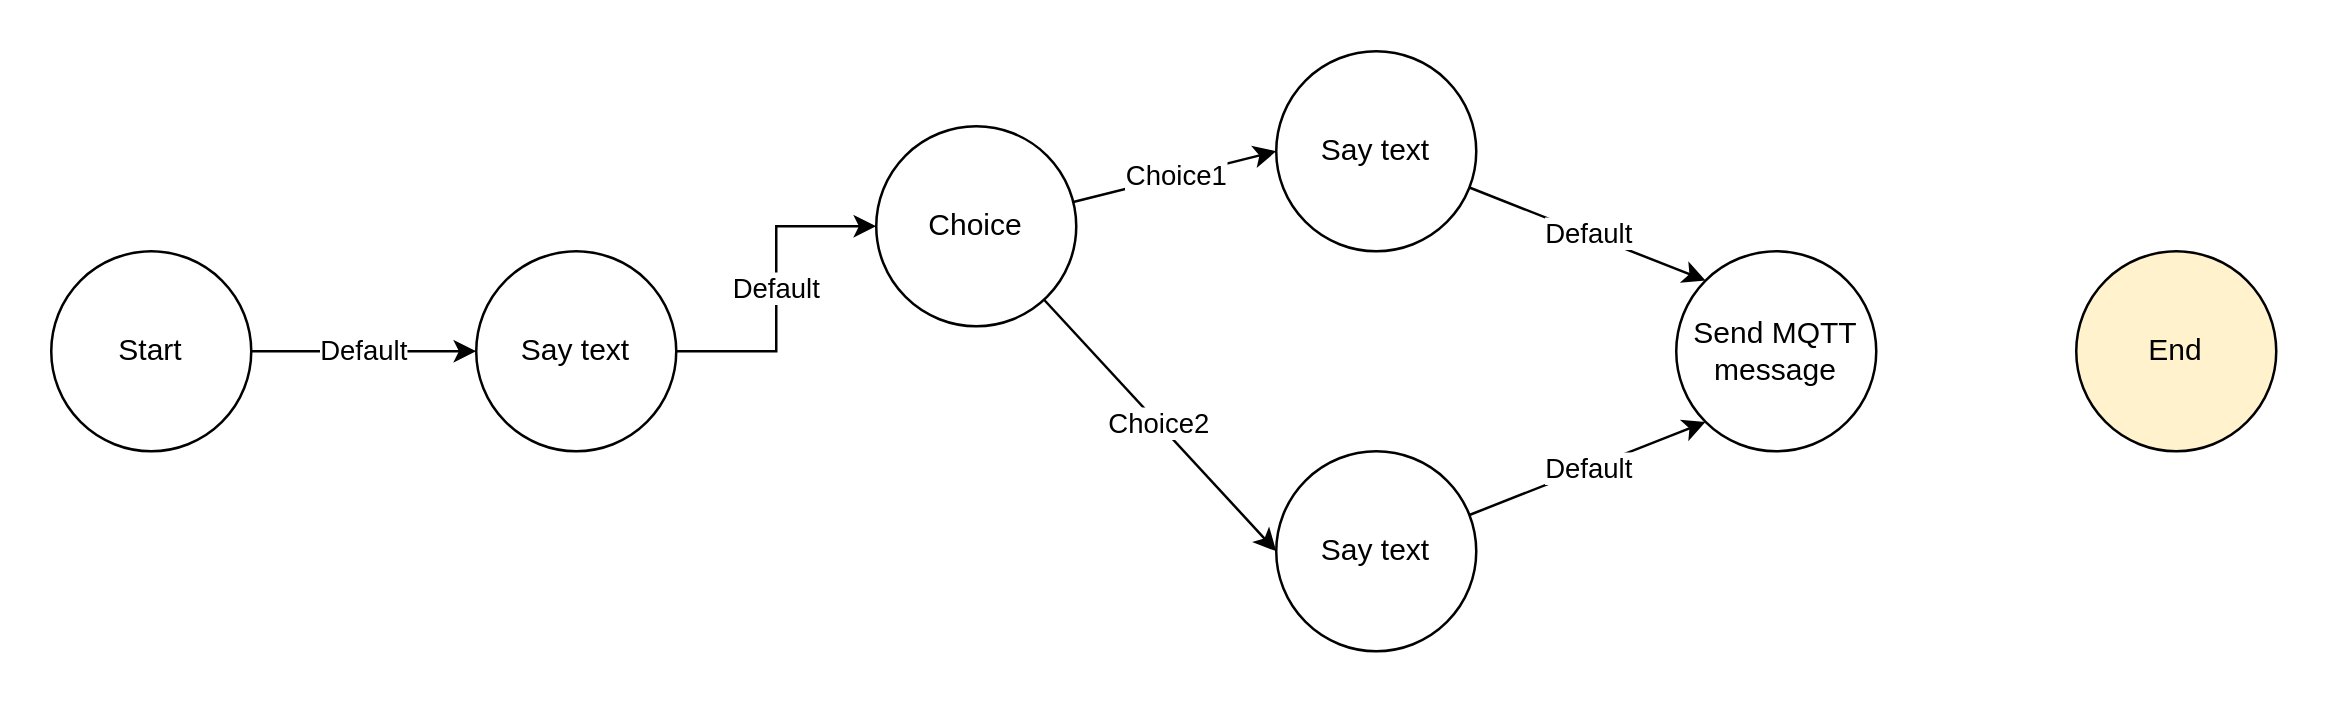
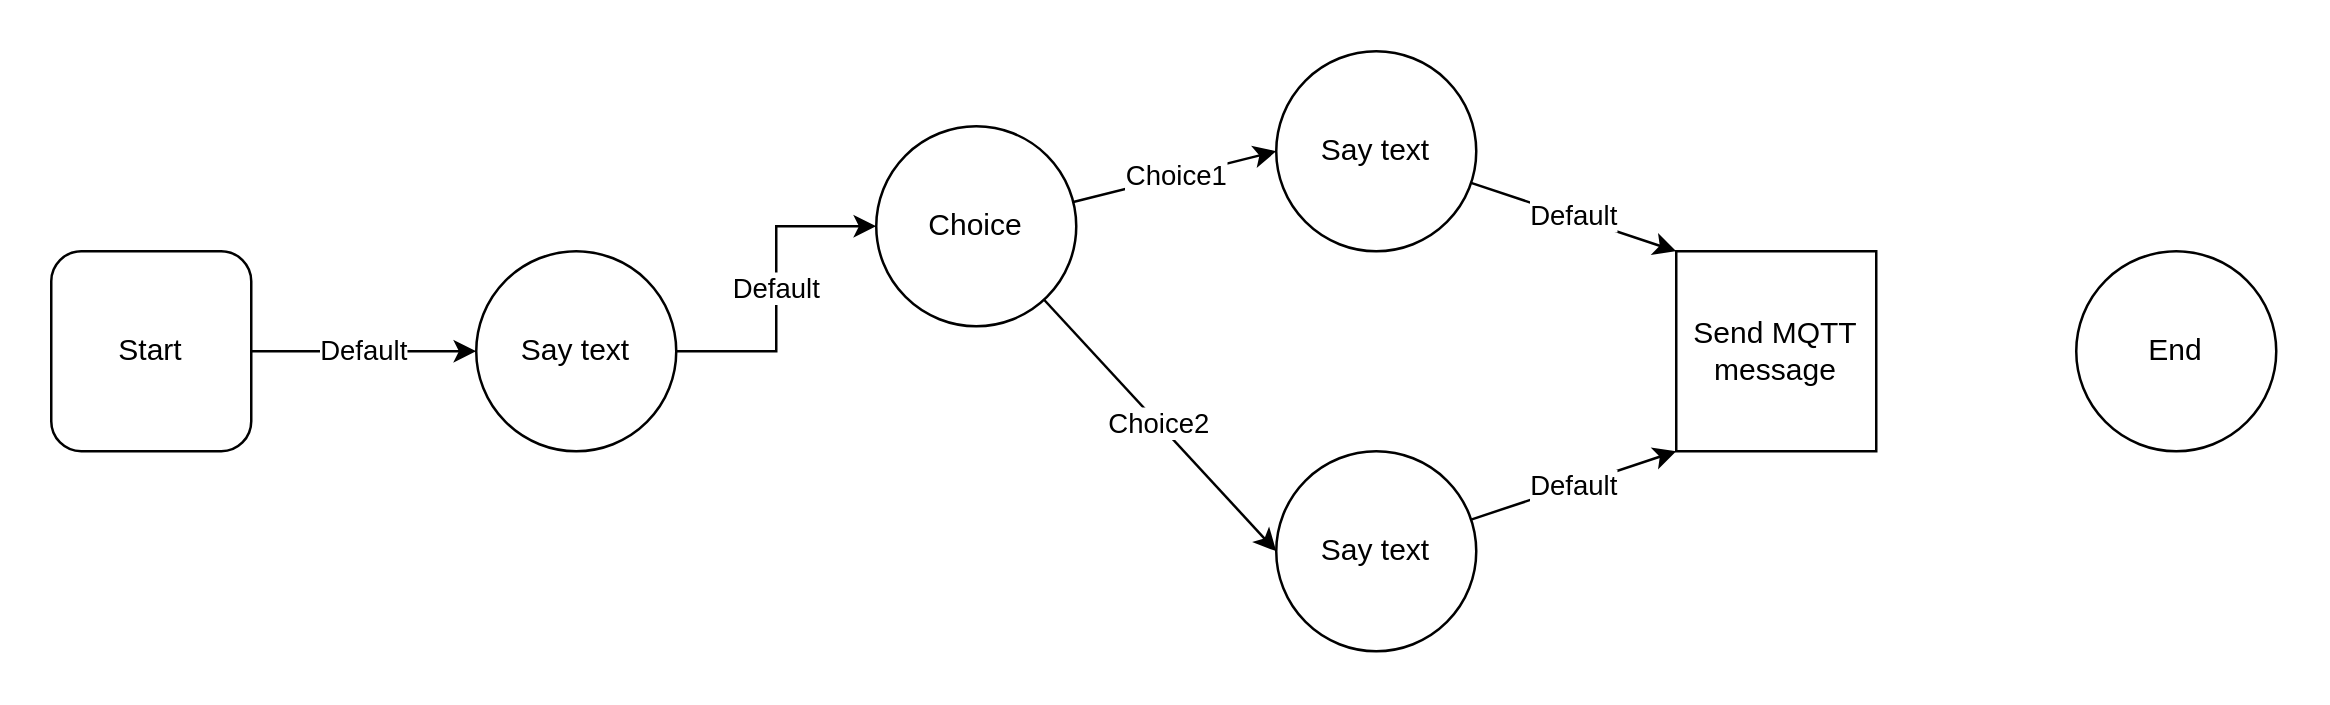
node "Start": shape ellipse -> rounded rectangle
node "Send MQTT message": shape ellipse -> rectangle
node "End": fillcolor #fff2cc -> #ffffff
